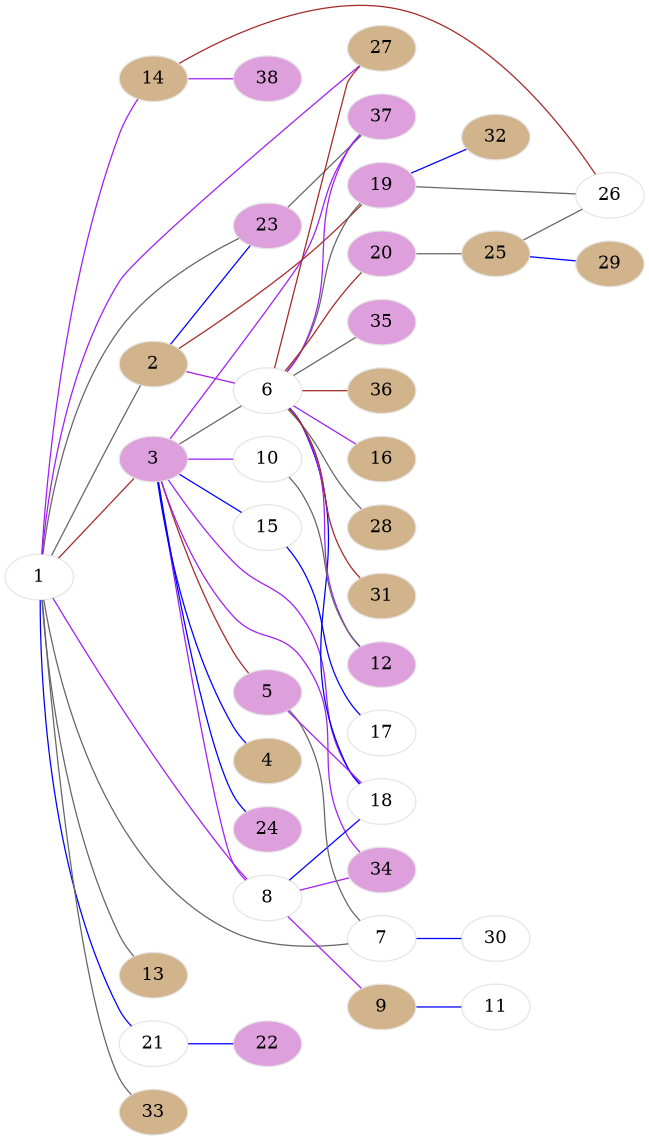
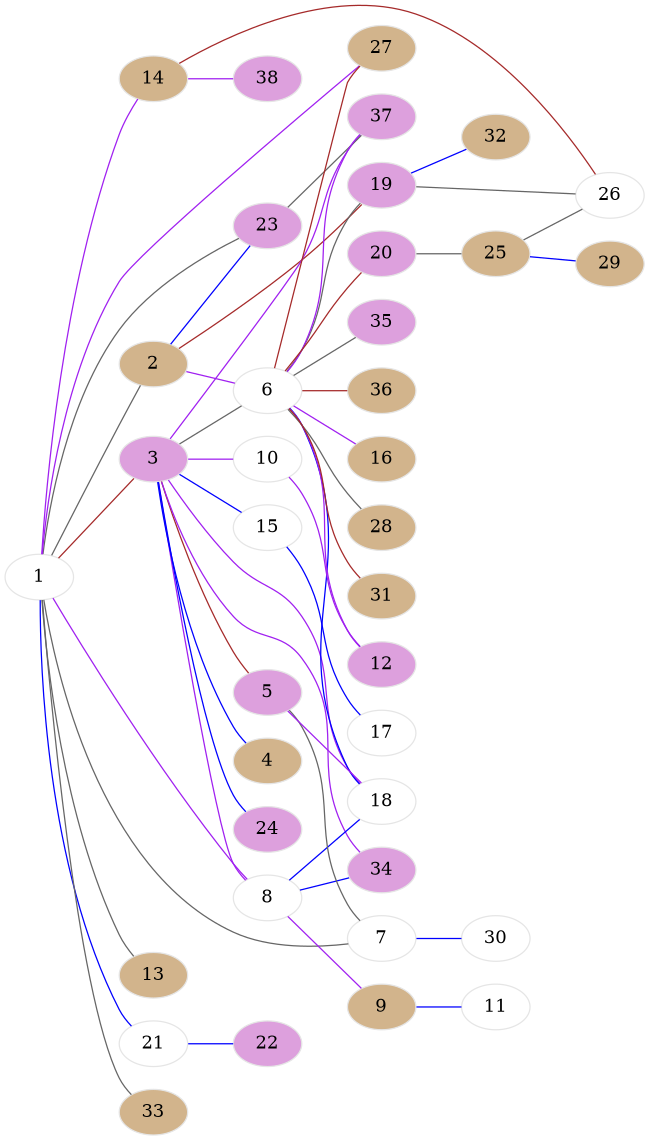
edge "10" -- "12": color gray40 -> purple
edge "34" -- "8": color purple -> blue
